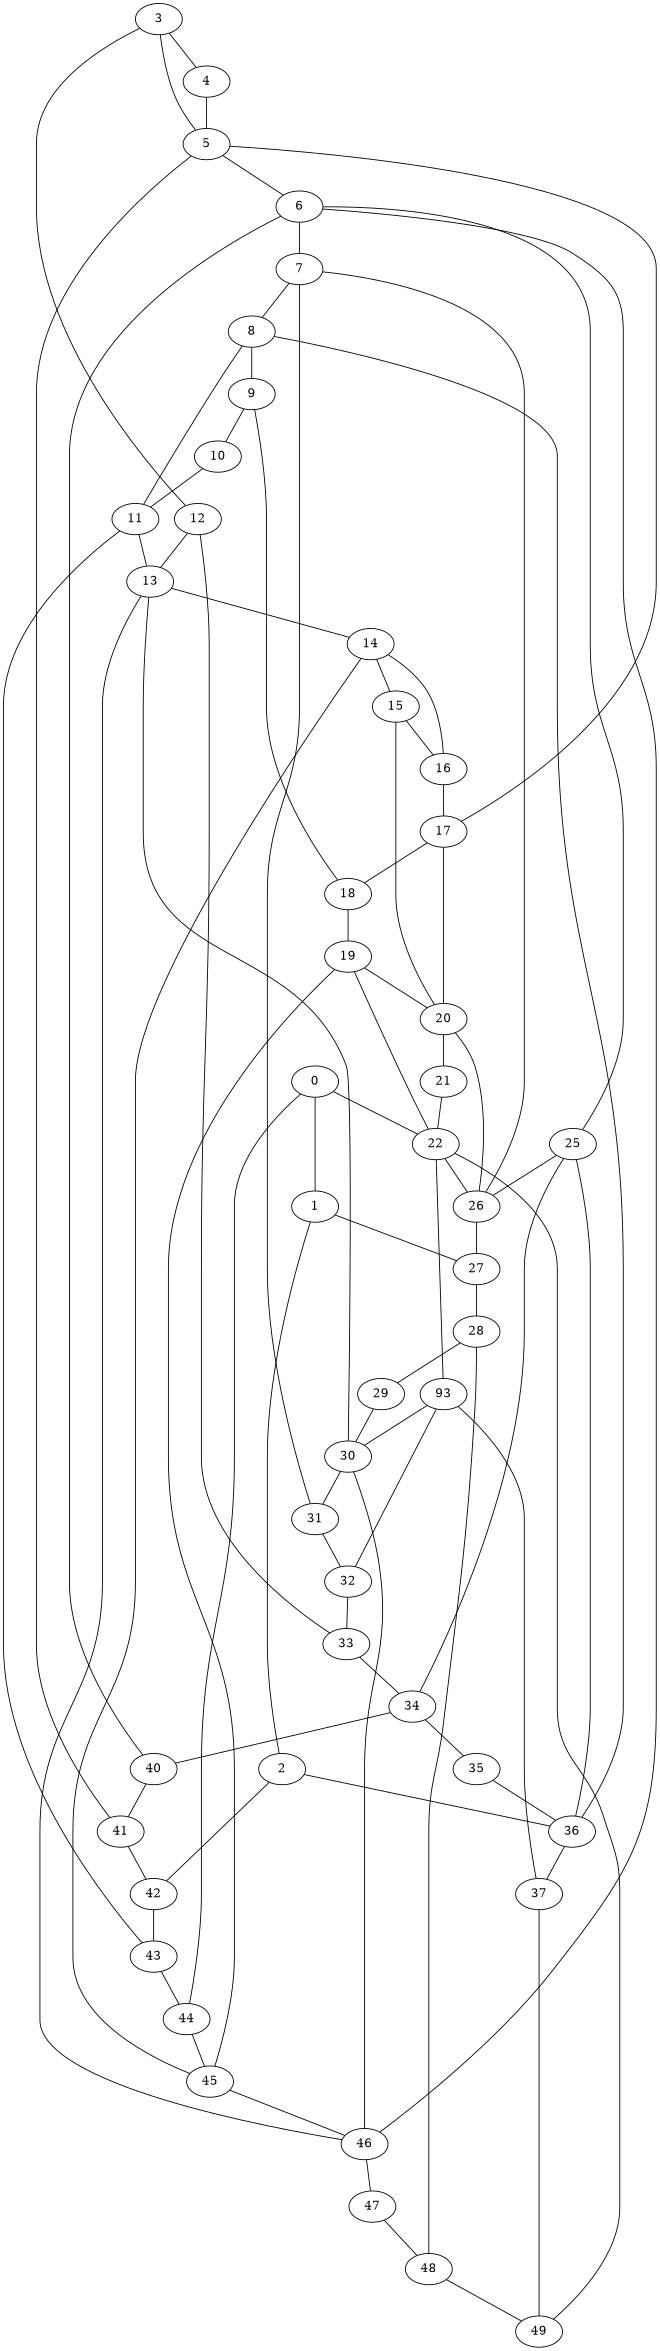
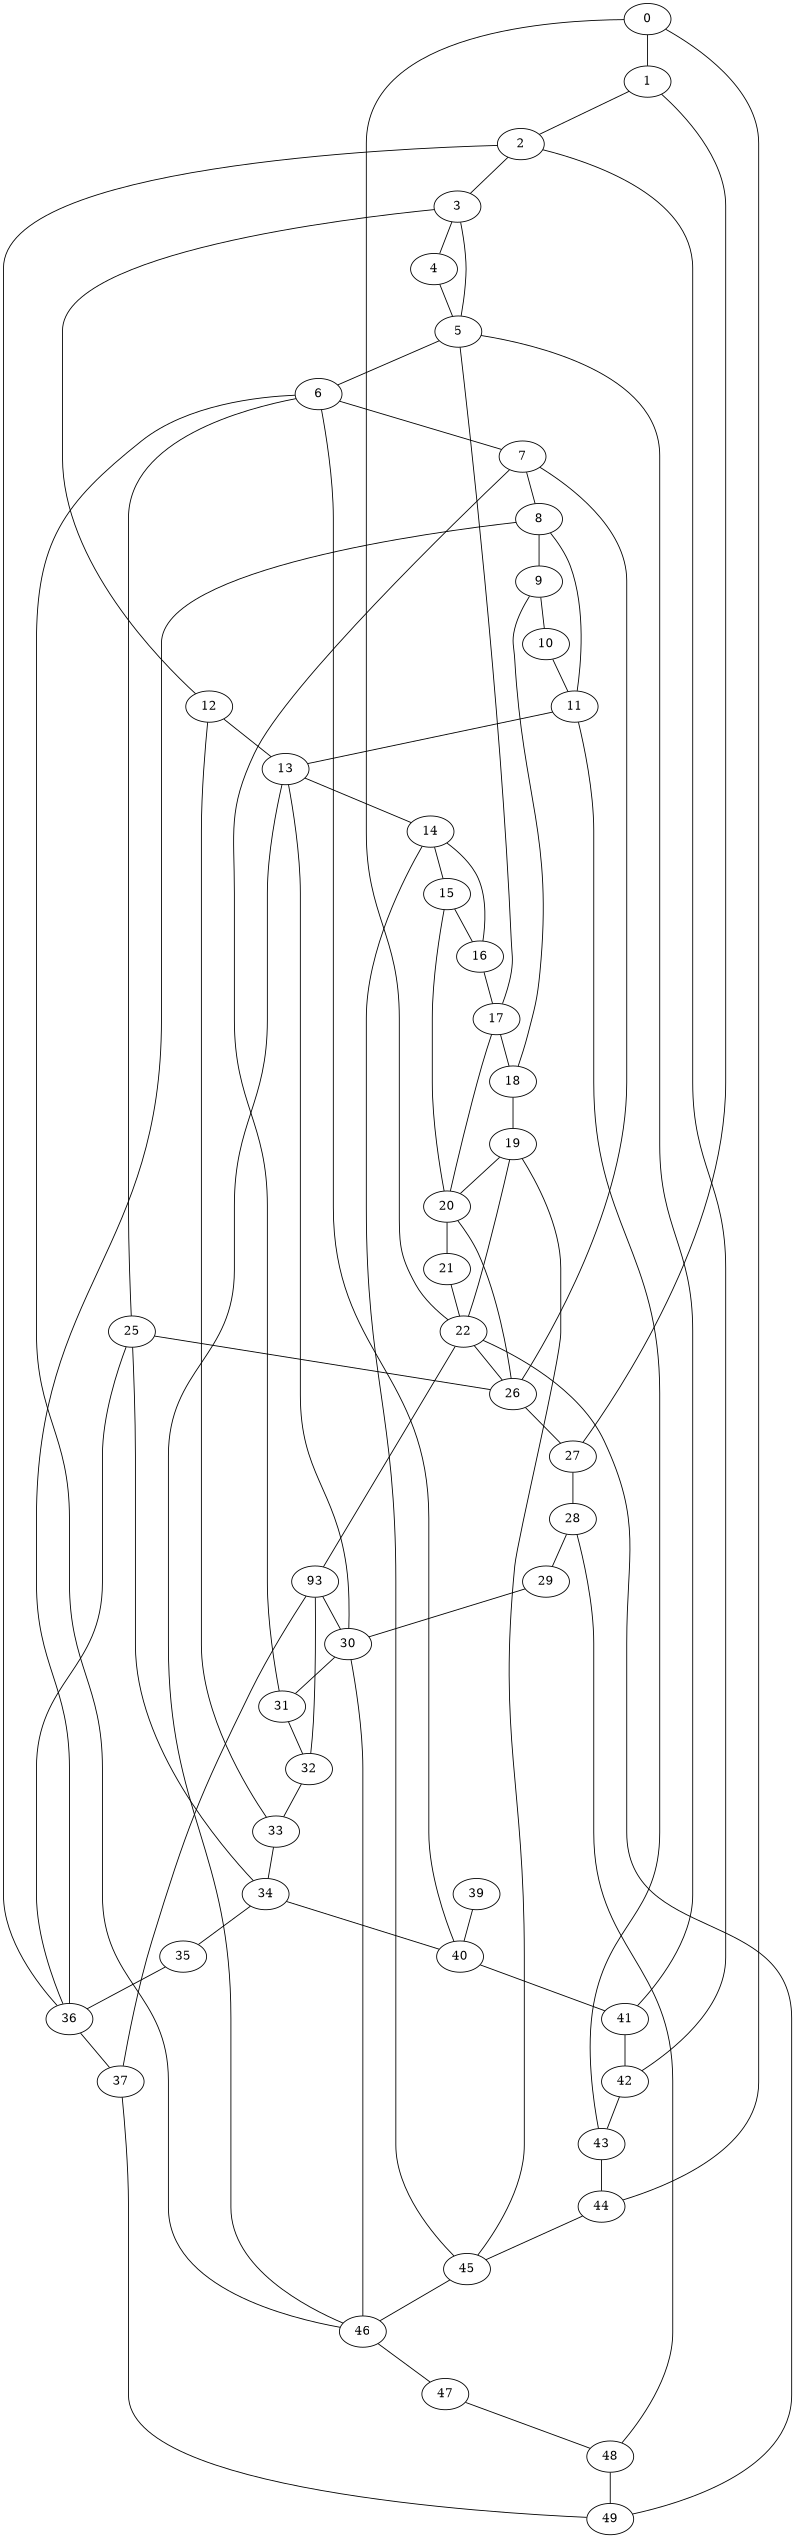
edge "2" -- "3": added
node "39": added
